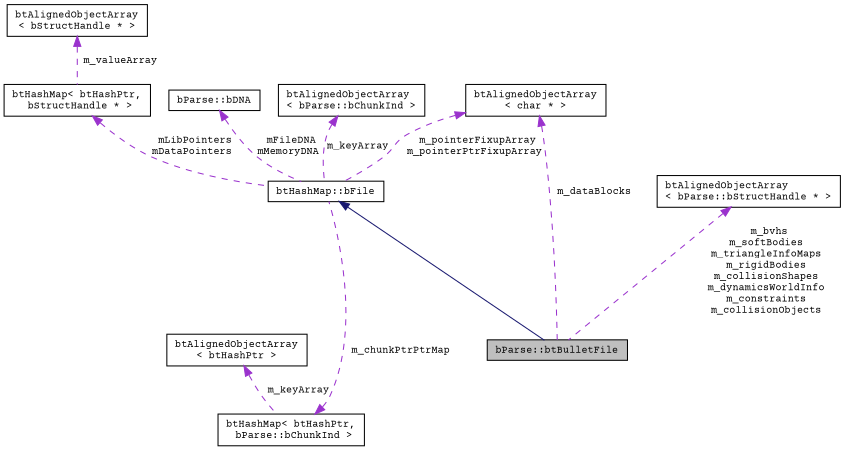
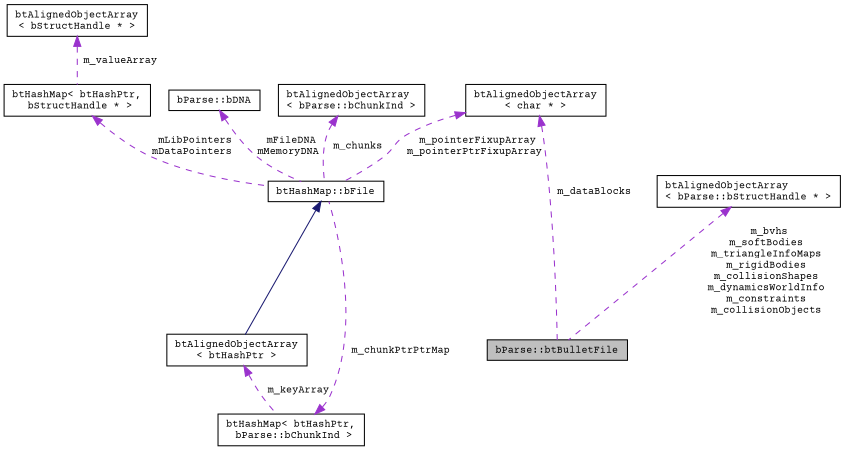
edge "btHashMap::bFile" -> "btAlignedObjectArray < bParse::bChunkInd >": label " m_keyArray" -> " m_chunks"
edge "bParse::btBulletFile" -> "btHashMap::bFile": now "btAlignedObjectArray < btHashPtr >" -> "btHashMap::bFile"
